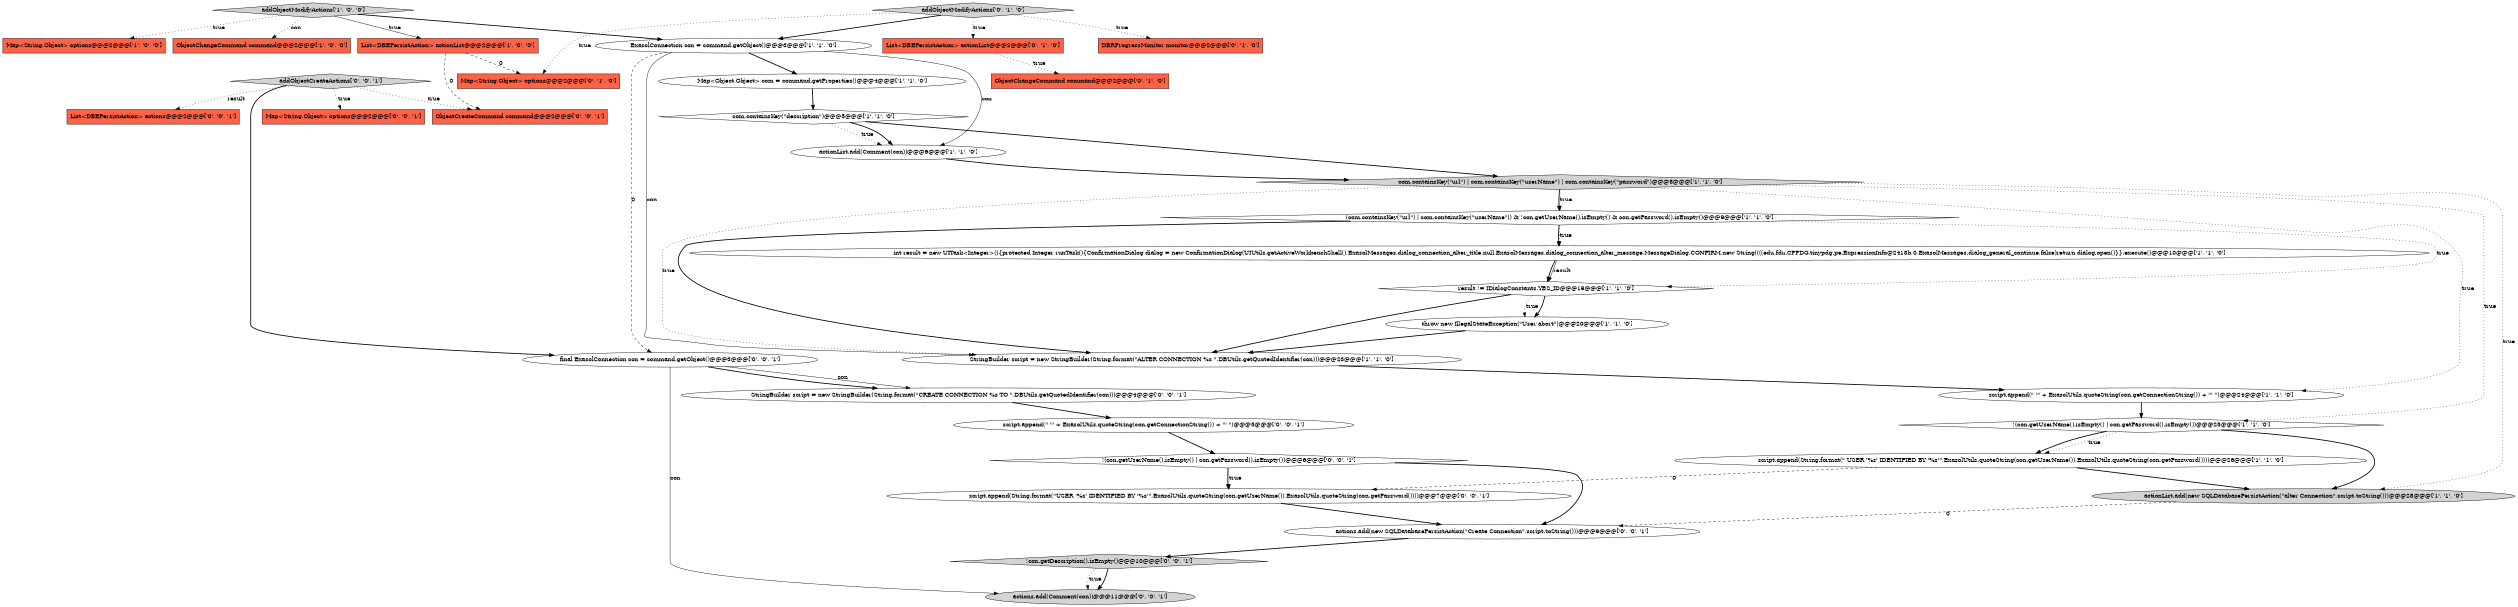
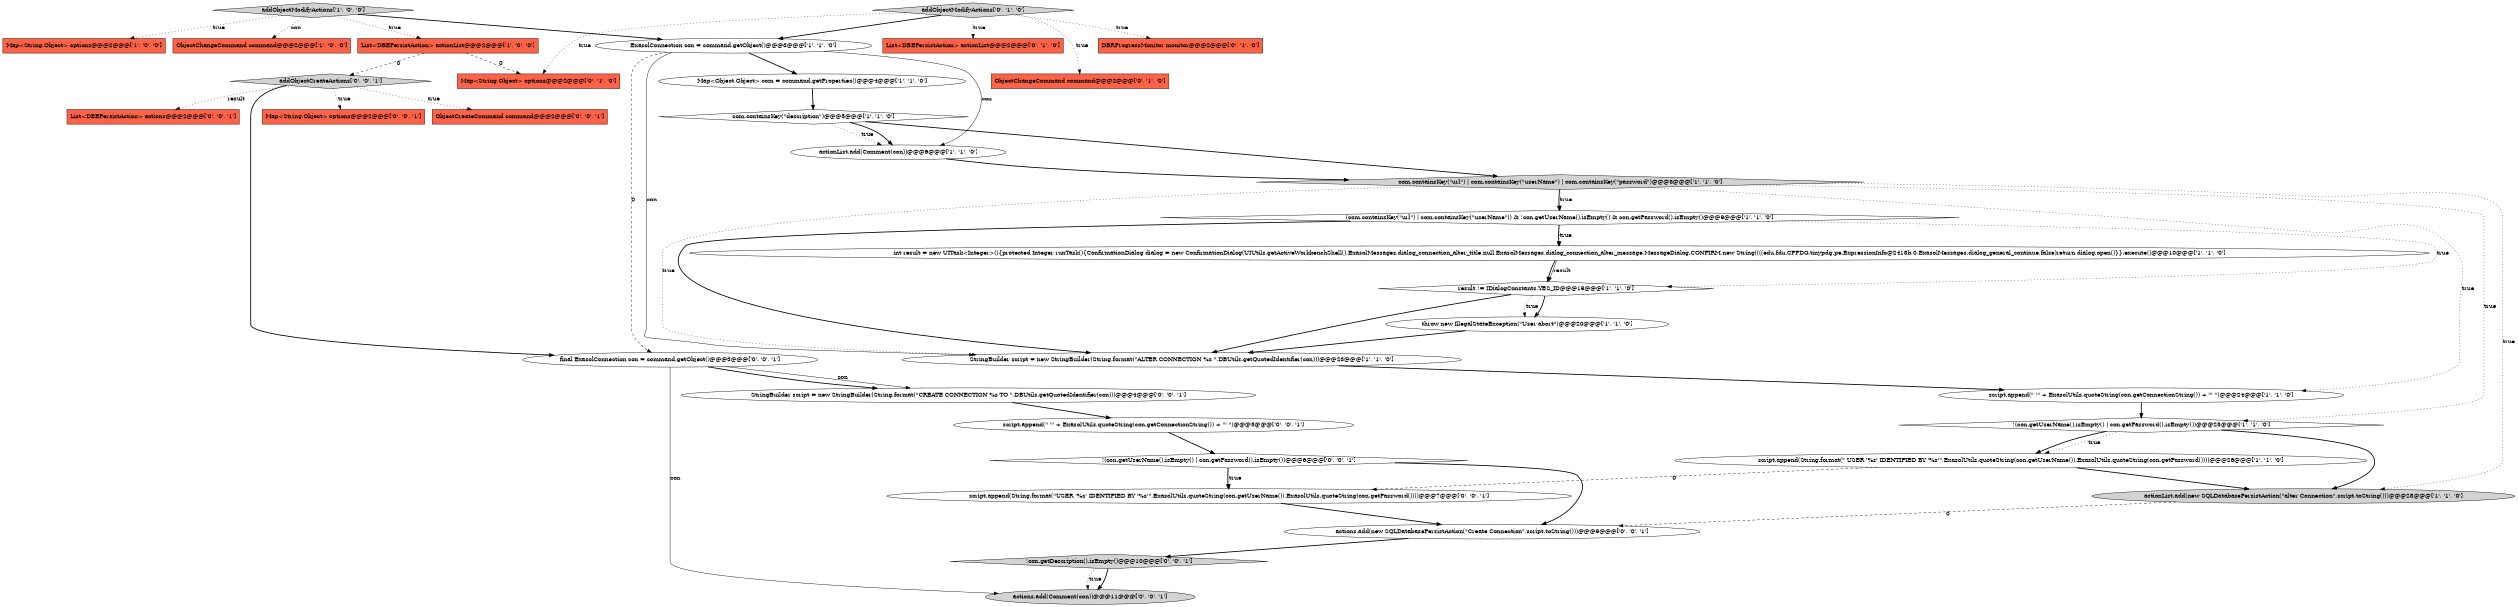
edge "addObjectModifyActions['1', '0', '0']" -> "List<DBEPersistAction> actionList@@@2@@@['1', '0', '0']": style solid -> dotted
edge "List<DBEPersistAction> actionList@@@2@@@['0', '1', '0']" -> "ObjectChangeCommand command@@@2@@@['0', '1', '0']": now "addObjectModifyActions['0', '1', '0']" -> "ObjectChangeCommand command@@@2@@@['0', '1', '0']"
edge "List<DBEPersistAction> actionList@@@2@@@['1', '0', '0']" -> "ObjectCreateCommand command@@@2@@@['0', '0', '1']": now "List<DBEPersistAction> actionList@@@2@@@['1', '0', '0']" -> "addObjectCreateActions['0', '0', '1']"
